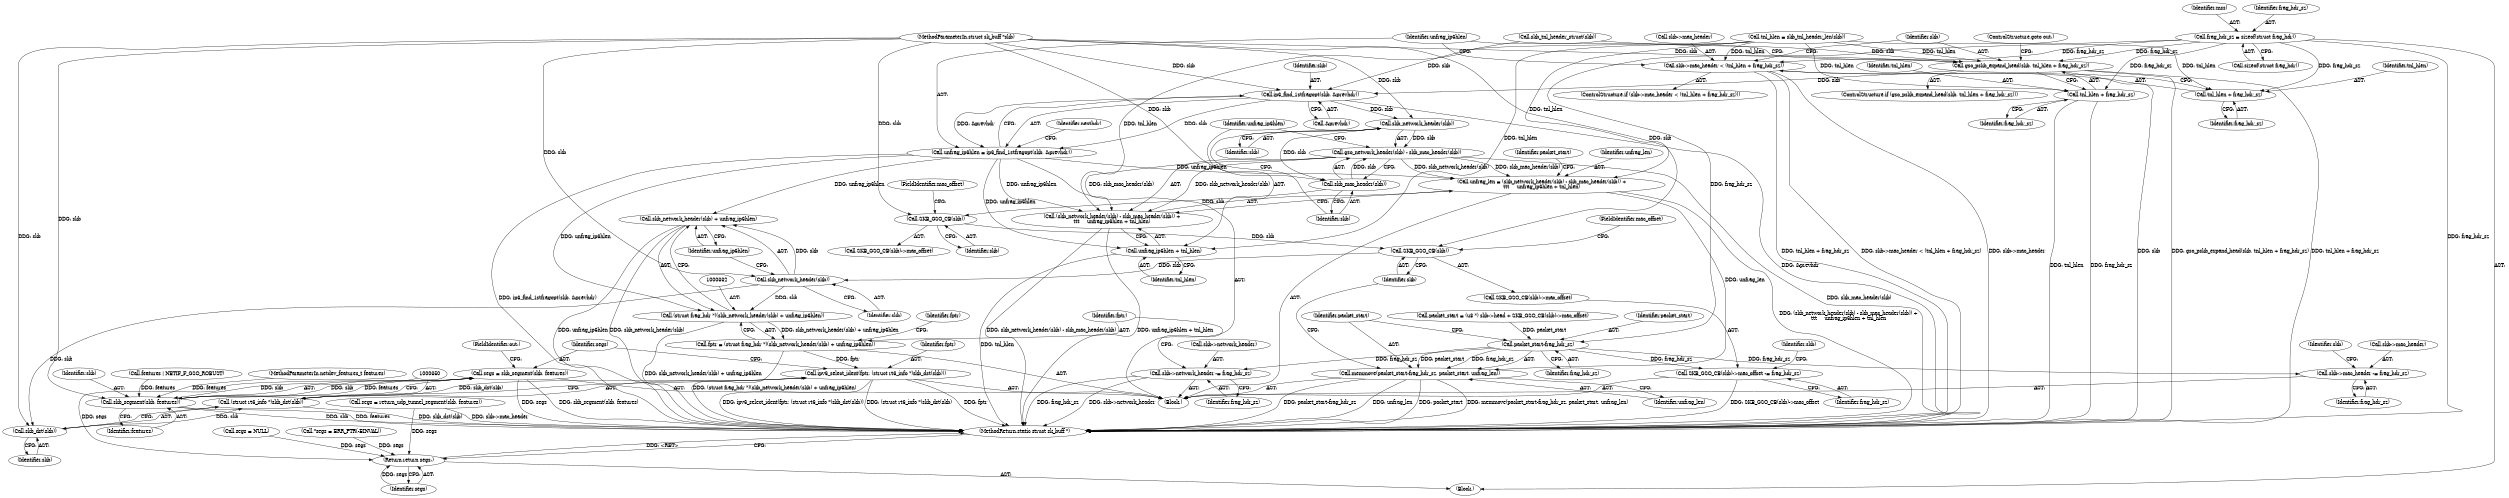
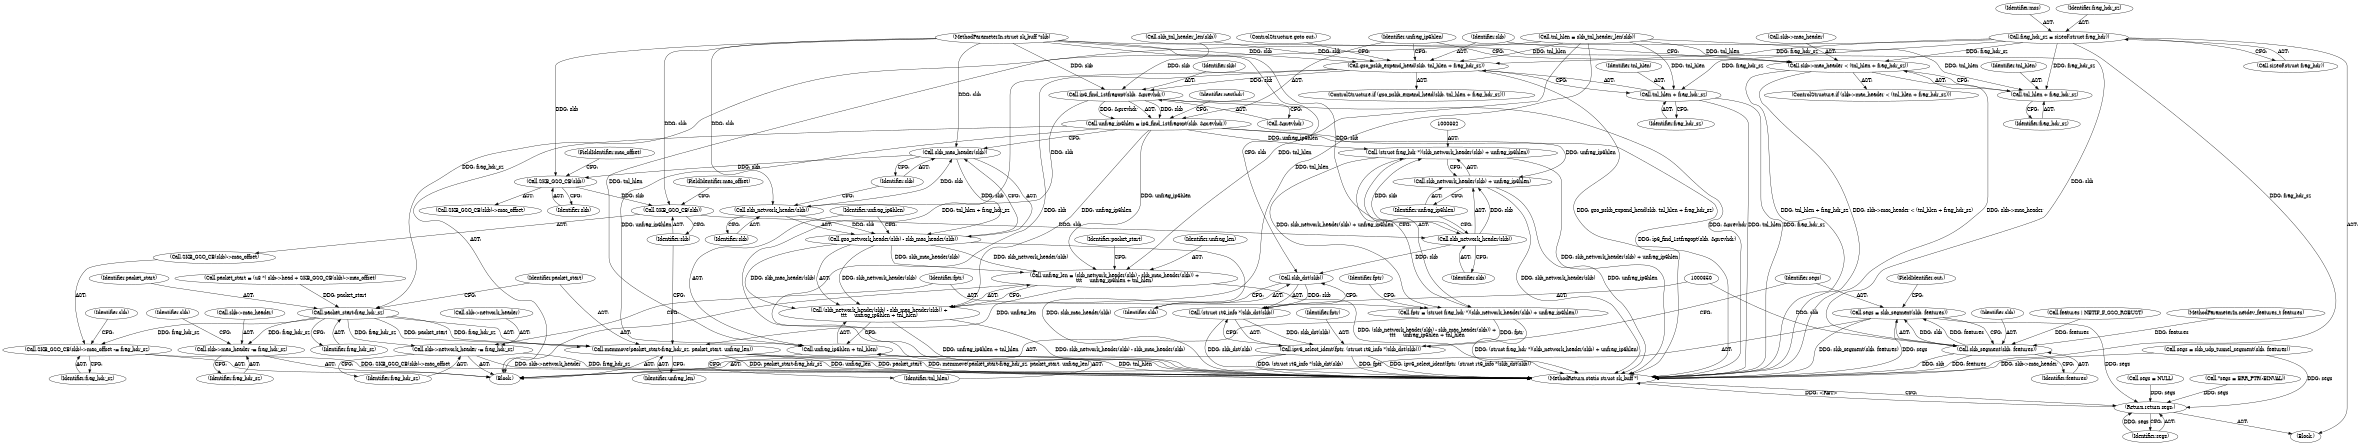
node "(Call,skb_tnl_header_struct(skb))": label "(Call,skb_tnl_header_struct(skb))" -> "(Call,skb_tnl_header_len(skb))"
edge "(Call,unfrag_ip6hlen = ip6_find_1stfragopt(skb, &prevhdr))" -> "(Call,ip6_find_1stfragopt(skb, &prevhdr))": now "(Call,unfrag_ip6hlen = ip6_find_1stfragopt(skb, &prevhdr))" -> "(Call,skb_mac_header(skb))"
edge "(MethodParameterIn,struct sk_buff *skb)" -> "(Call,skb_dst(skb))": label "DDG: skb" -> "CFG: skb"
node "(Call,segs = return_udp_tunnel_segment(skb, features))": label "(Call,segs = return_udp_tunnel_segment(skb, features))" -> "(Call,segs = skb_udp_tunnel_segment(skb, features))"
